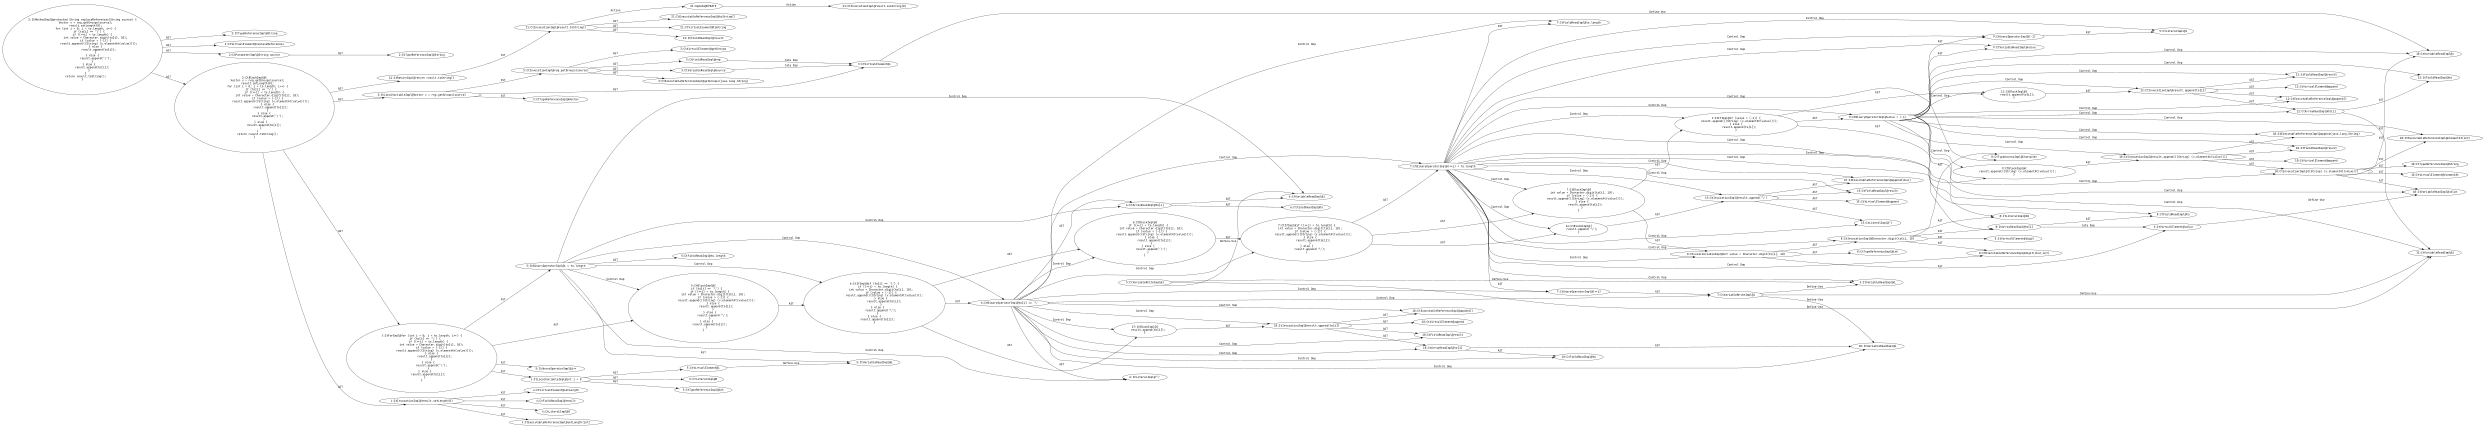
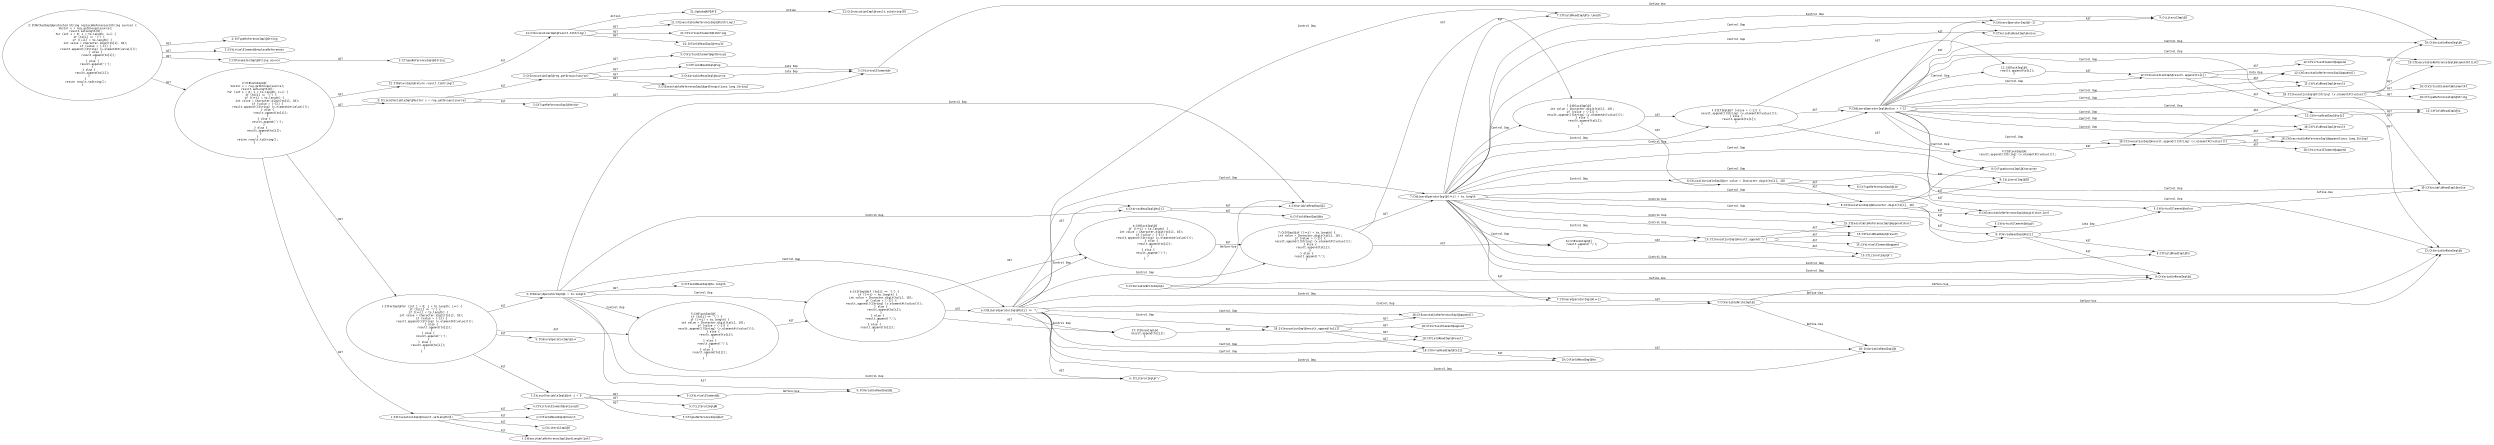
edge "12:CtInvocationImpl@result.append(to[i])" -> "12:CtExecutableReferenceImpl@append()": label "AST" -> "Data Dep"
edge "8:CtArrayReadImpl@to[i]" -> "8:CtVariableReadImpl@i": added, label "AST"
